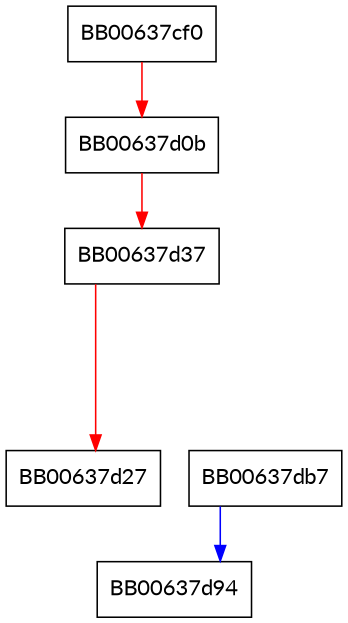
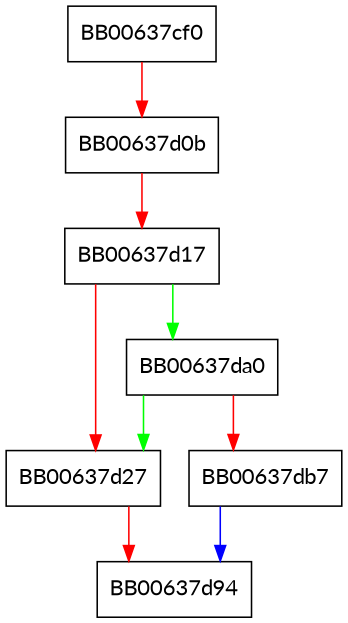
node "BB00637d37": label "BB00637d37" -> "BB00637d17"
node "BB00637da0": added
edge "BB00637d27" -> "BB00637d94": added
